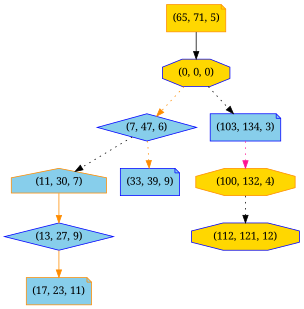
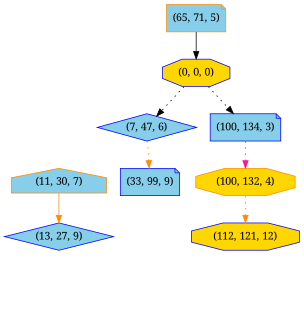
node "(65, 71, 5)": fillcolor gold -> skyblue
edge "(0, 0, 0)" -> "(7, 47, 6)": color darkorange -> black
node "(103, 134, 3)": label "(103, 134, 3)" -> "(100, 134, 3)"
edge "(7, 47, 6)" -> "(11, 30, 7)": removed
node "(33, 39, 9)": label "(33, 39, 9)" -> "(33, 99, 9)"
edge "(100, 132, 4)" -> "(112, 121, 12)": color black -> darkorange
node "(17, 23, 11)": removed
